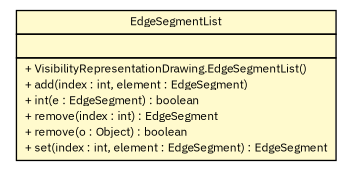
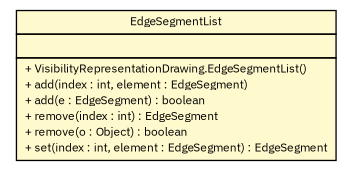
node "EdgeSegmentList": text "+ int(e : EdgeSegment) : boolean" -> "+ add(e : EdgeSegment) : boolean"
